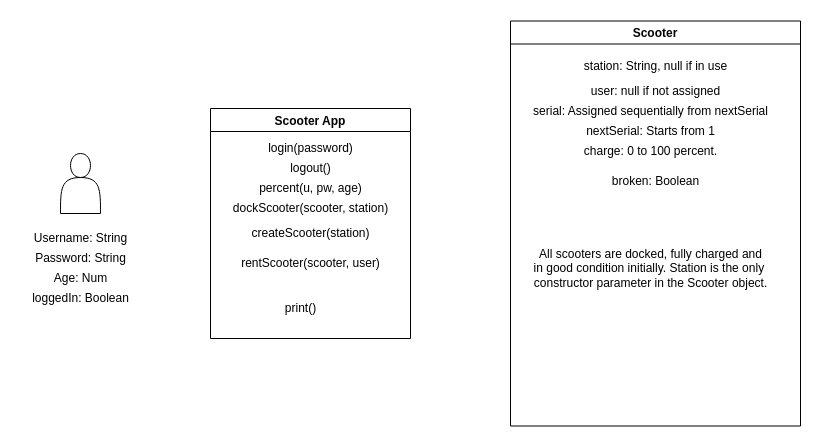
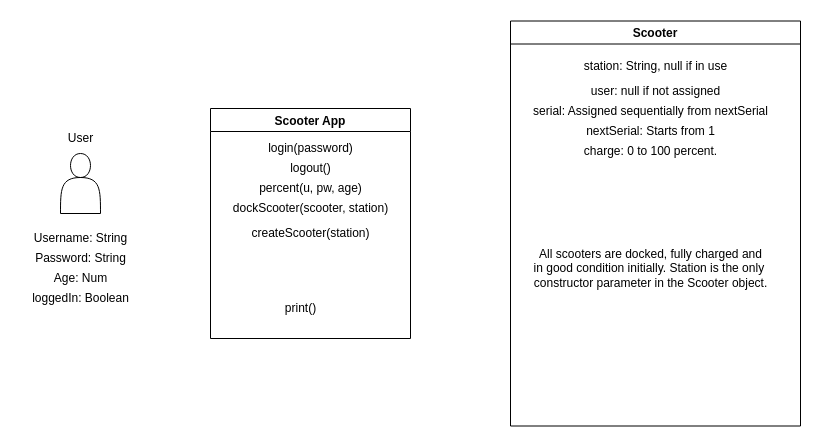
node "User": added
node "broken: Boolean": removed
node "rentScooter(scooter, user)": removed
